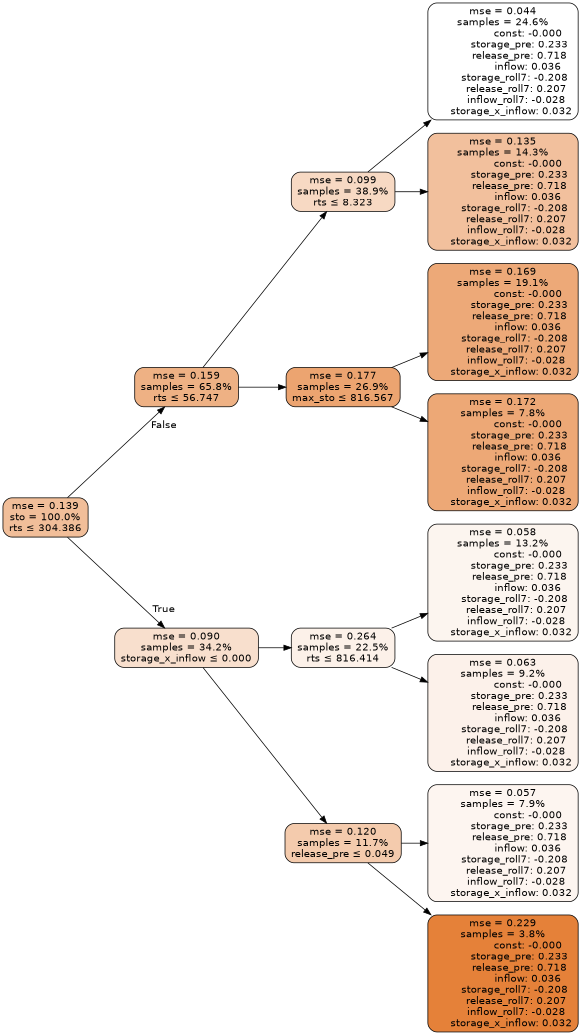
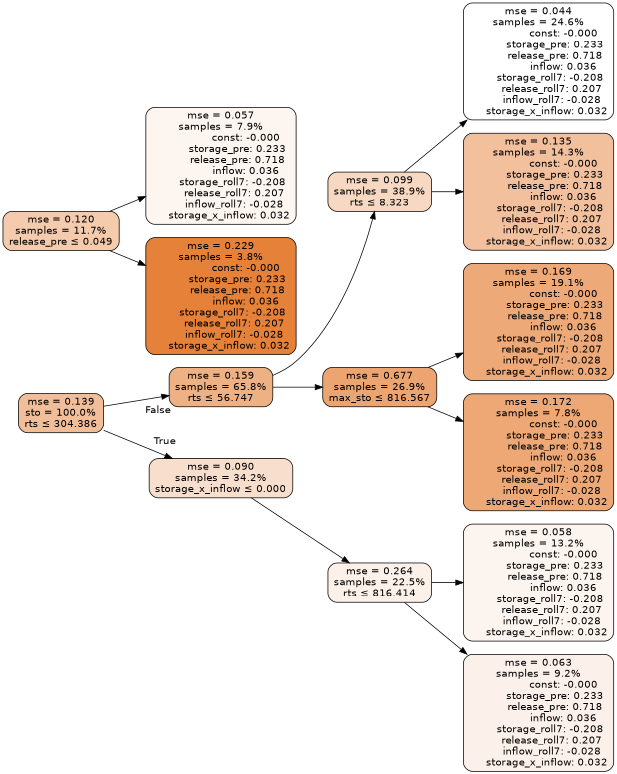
node "mse = 0.177 samples = 26.9% max_sto ≤ 816.567": label "mse = 0.177 samples = 26.9% max_sto ≤ 816.567" -> "mse = 0.677 samples = 26.9% max_sto ≤ 816.567"
edge "mse = 0.090 samples = 34.2% storage_x_inflow ≤ 0.000" -> "mse = 0.120 samples = 11.7% release_pre ≤ 0.049": removed
